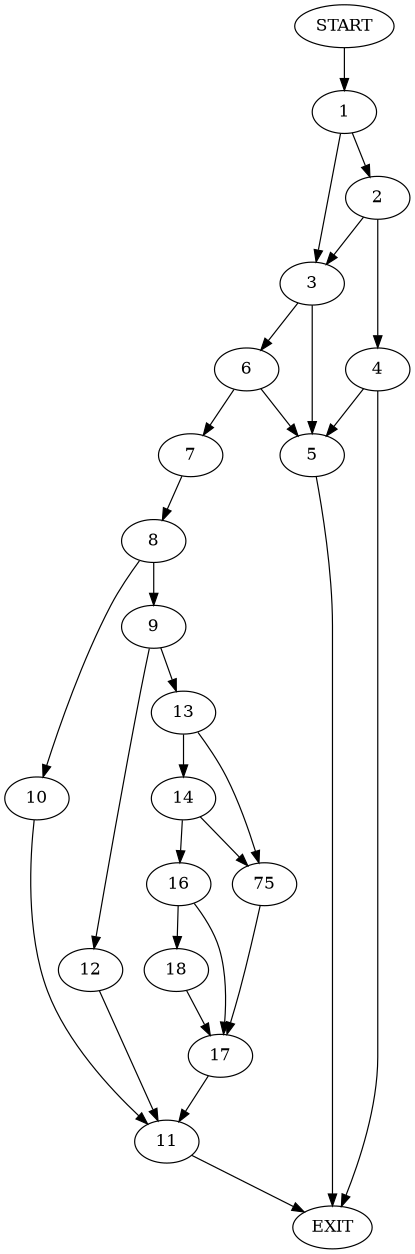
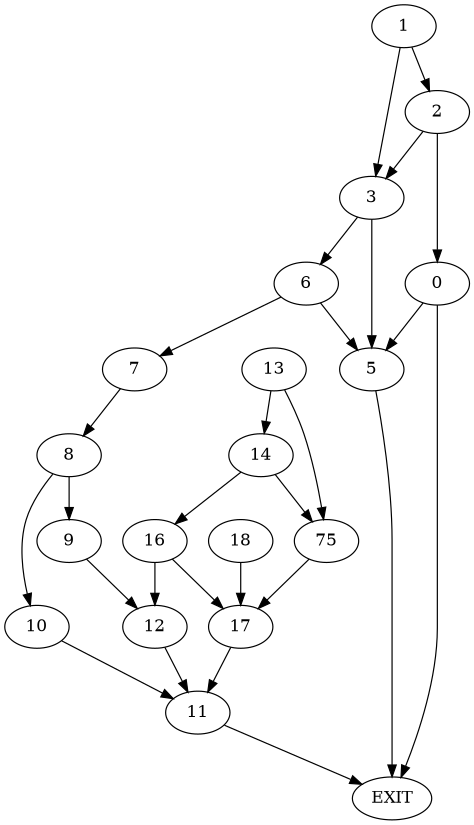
node "START": removed
node "4": label "4" -> "0"
edge "9" -> "13": removed
edge "16" -> "18": now "16" -> "12"
